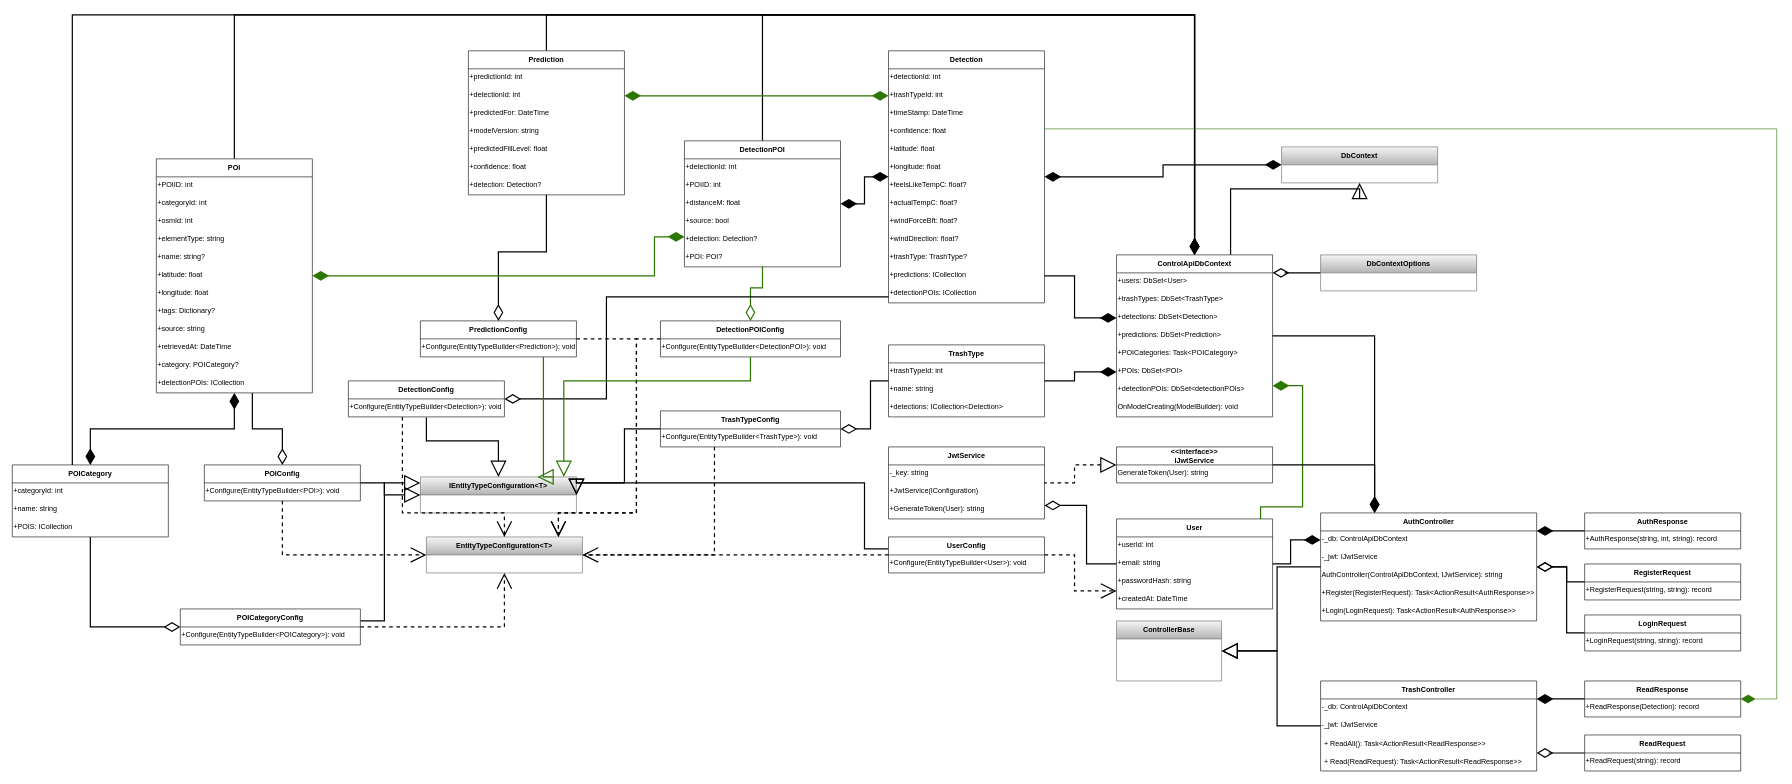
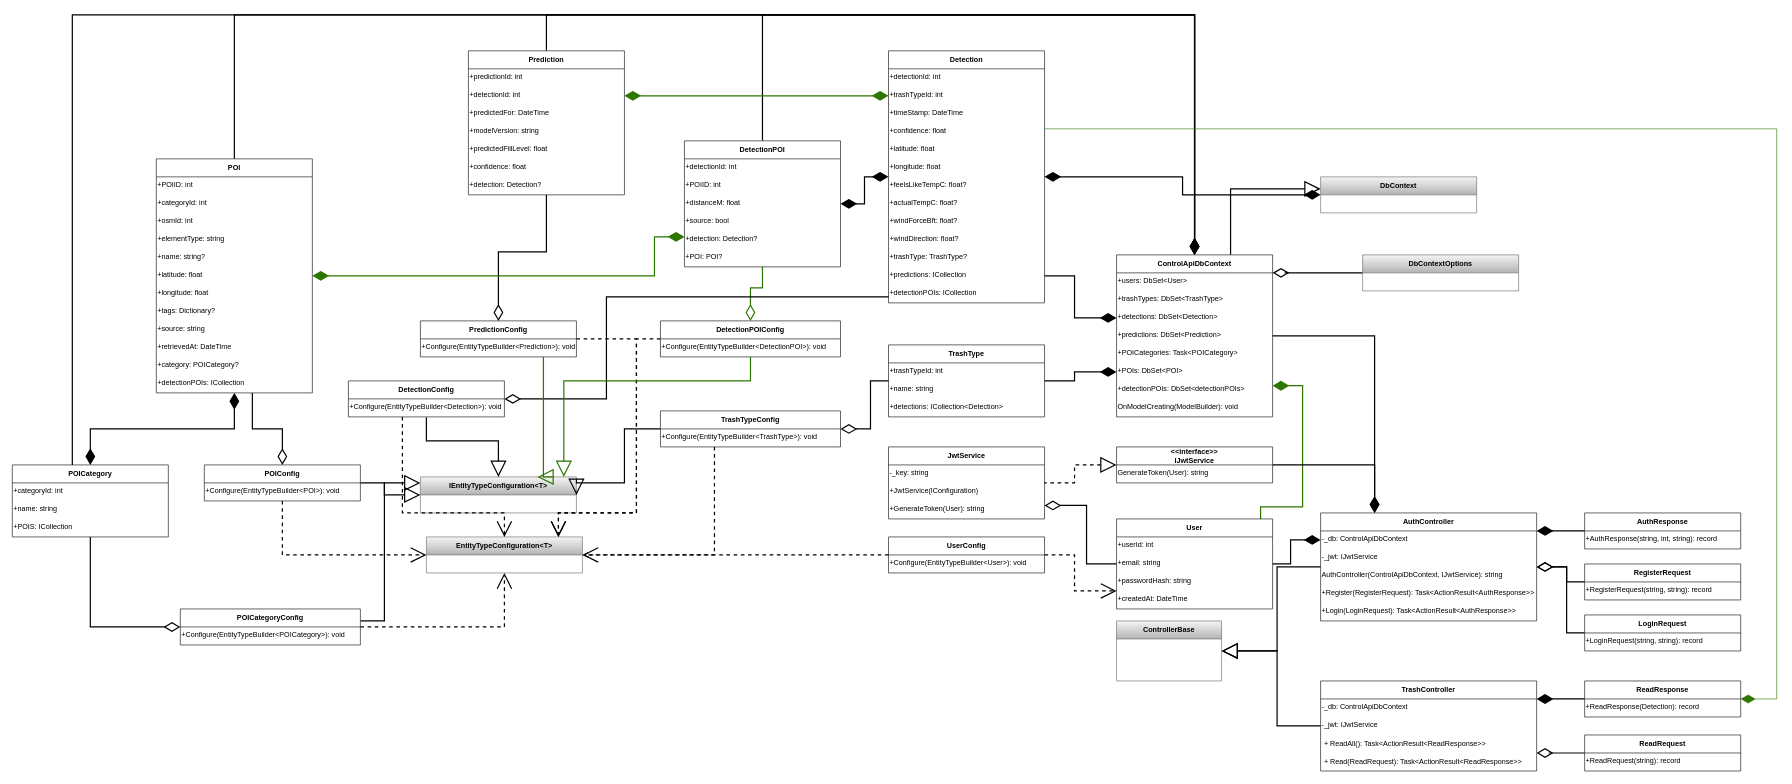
node "DbContext": moved (1359, 165) -> (1398, 195)
node "DbContextOptions": moved (1398, 273) -> (1440, 273)
edge "UserConfig" -> "IEntityTypeConfiguration<T>": removed
